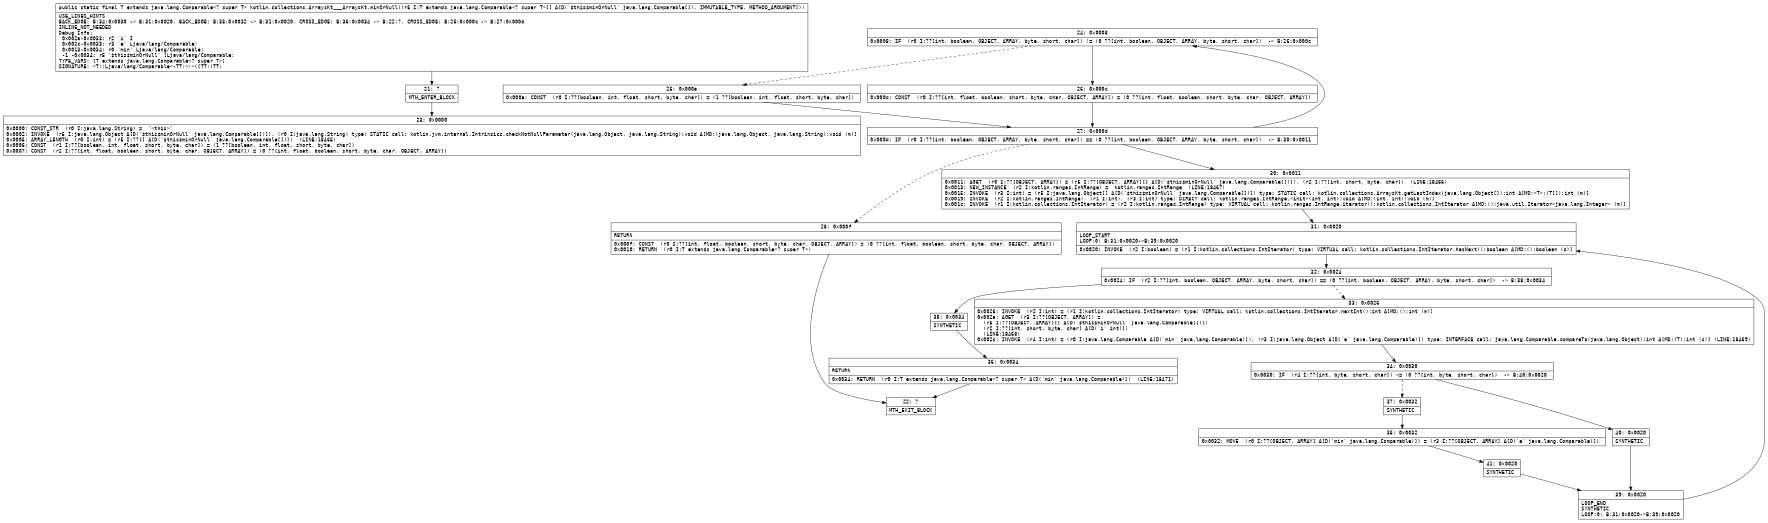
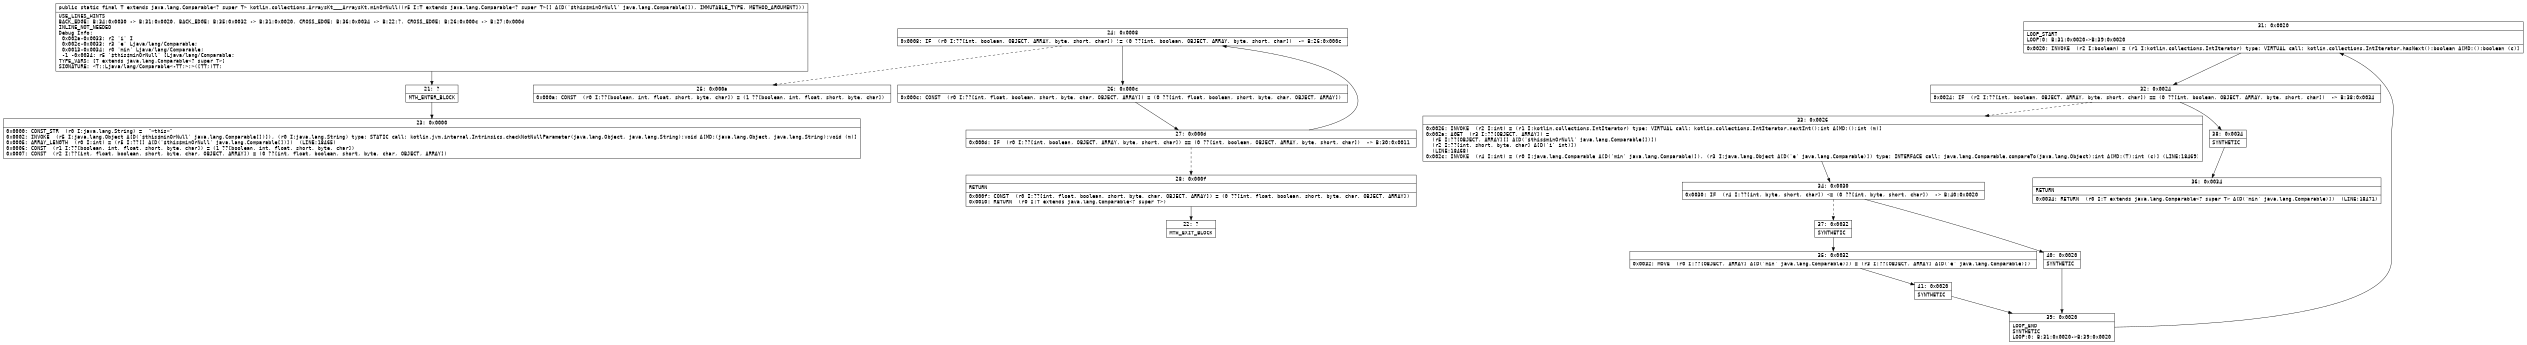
edge "25: 0x000a" -> "27: 0x000d": removed
node "30: 0x0011": removed
edge "36: 0x0034" -> "22: ?": removed
